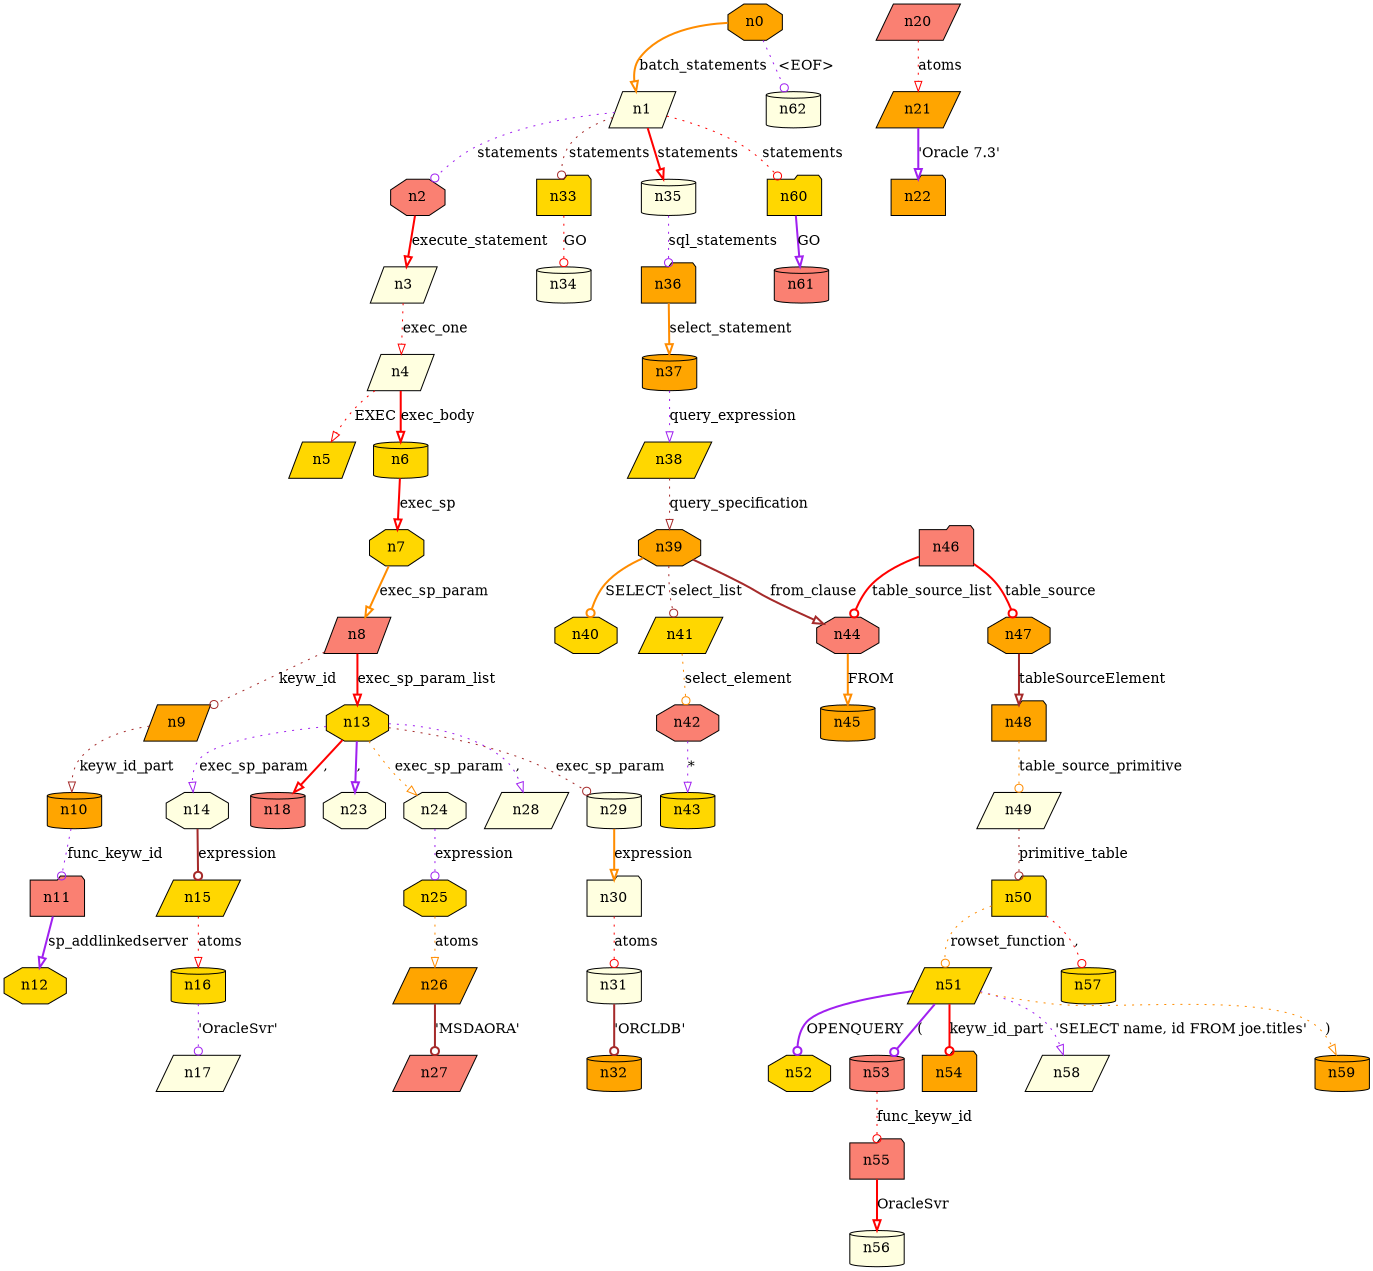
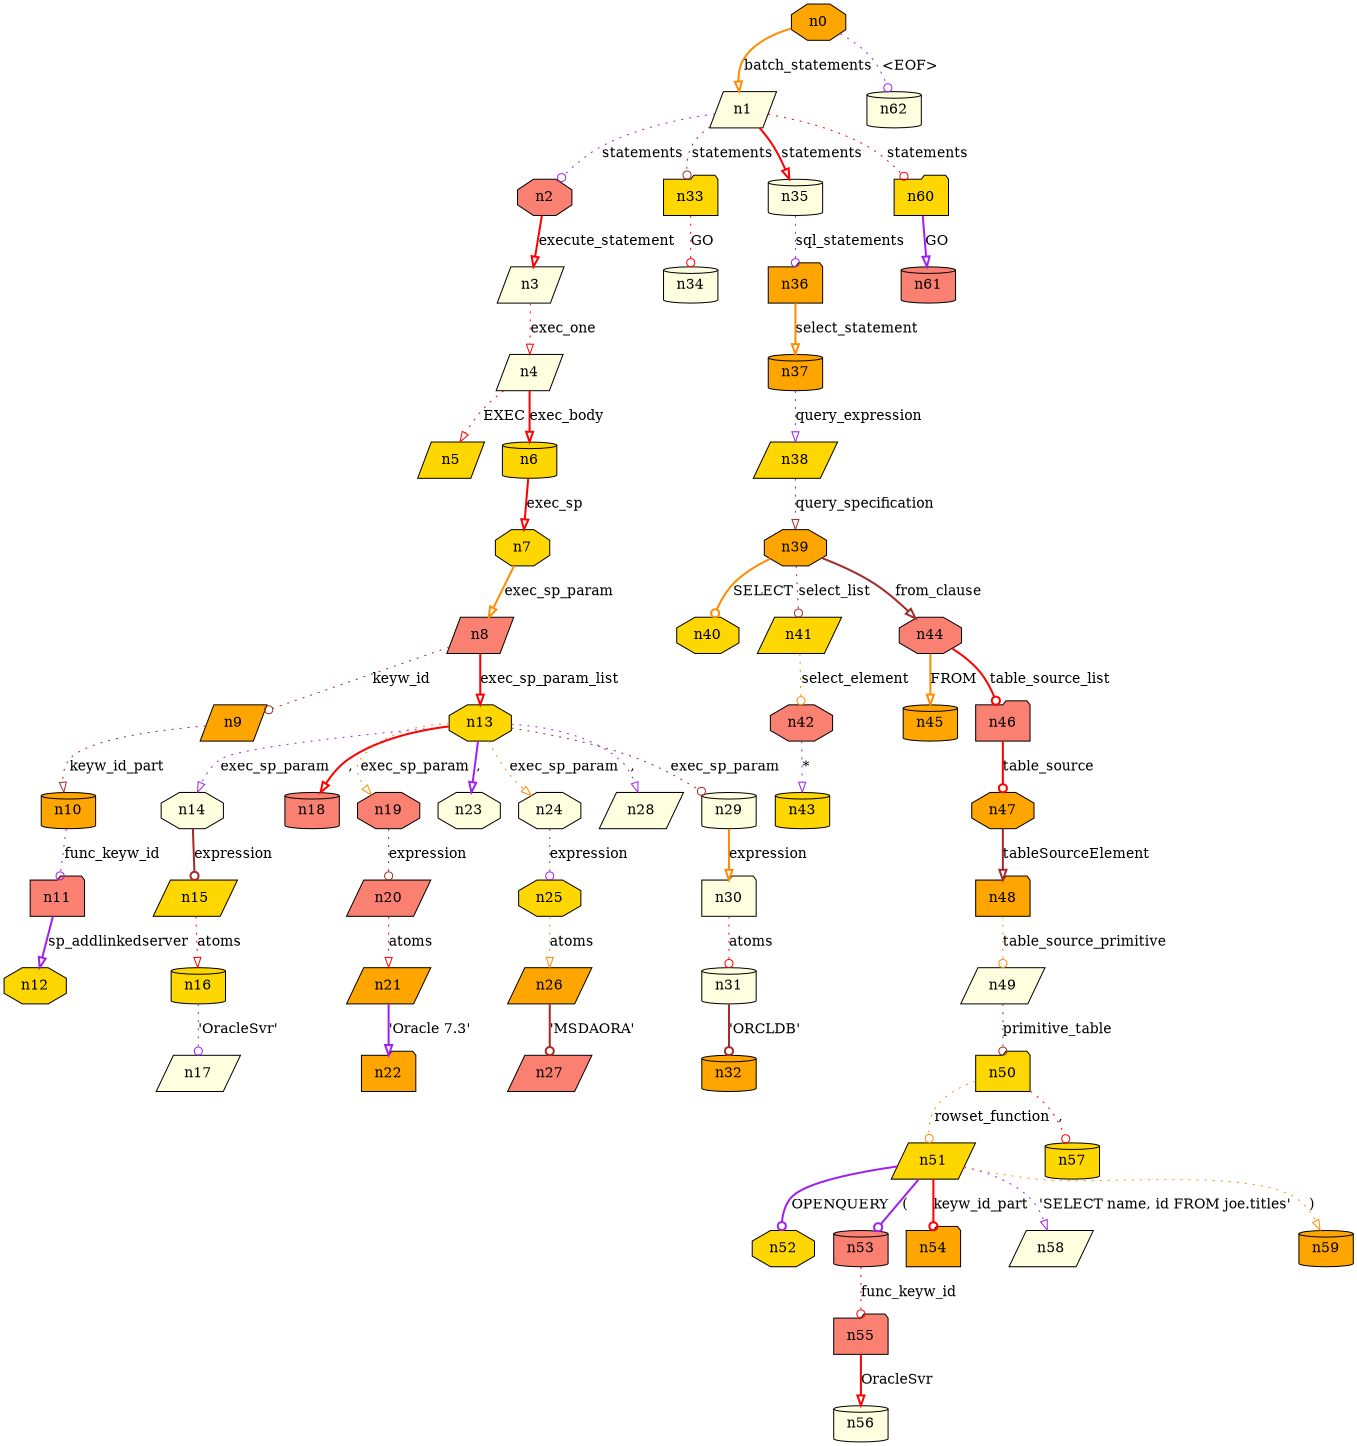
edge "n46" -> "n44": reversed
node "n19": added
